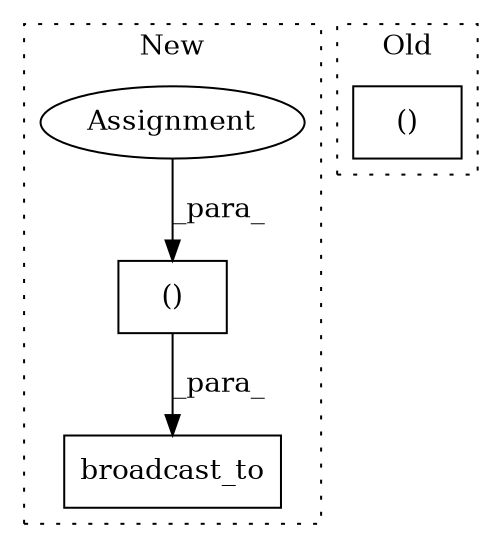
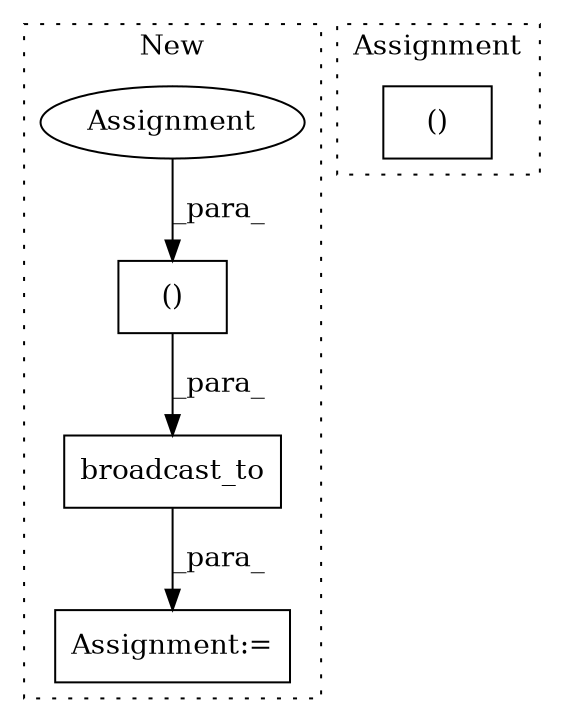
cluster "Old": label "Old" -> "Assignment"
node "Assignment:=": added
